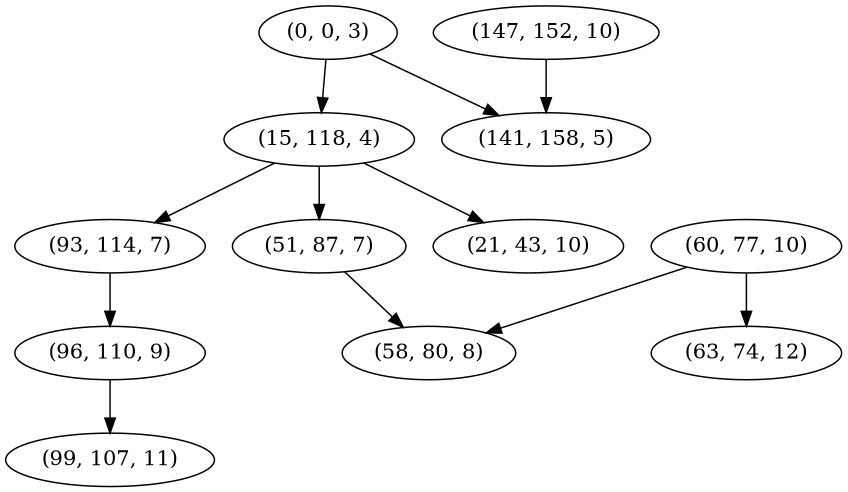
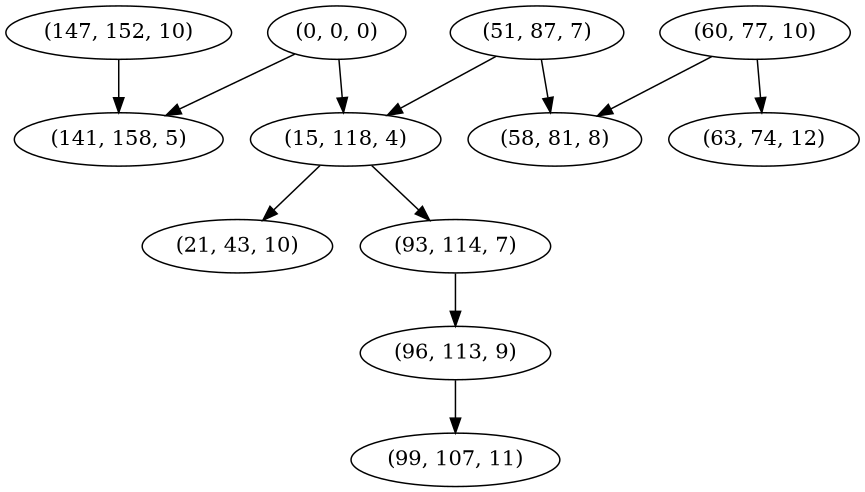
node "(0, 0, 3)": label "(0, 0, 3)" -> "(0, 0, 0)"
edge "(15, 118, 4)" -> "(51, 87, 7)": reversed
node "(96, 110, 9)": label "(96, 110, 9)" -> "(96, 113, 9)"
node "(58, 80, 8)": label "(58, 80, 8)" -> "(58, 81, 8)"
